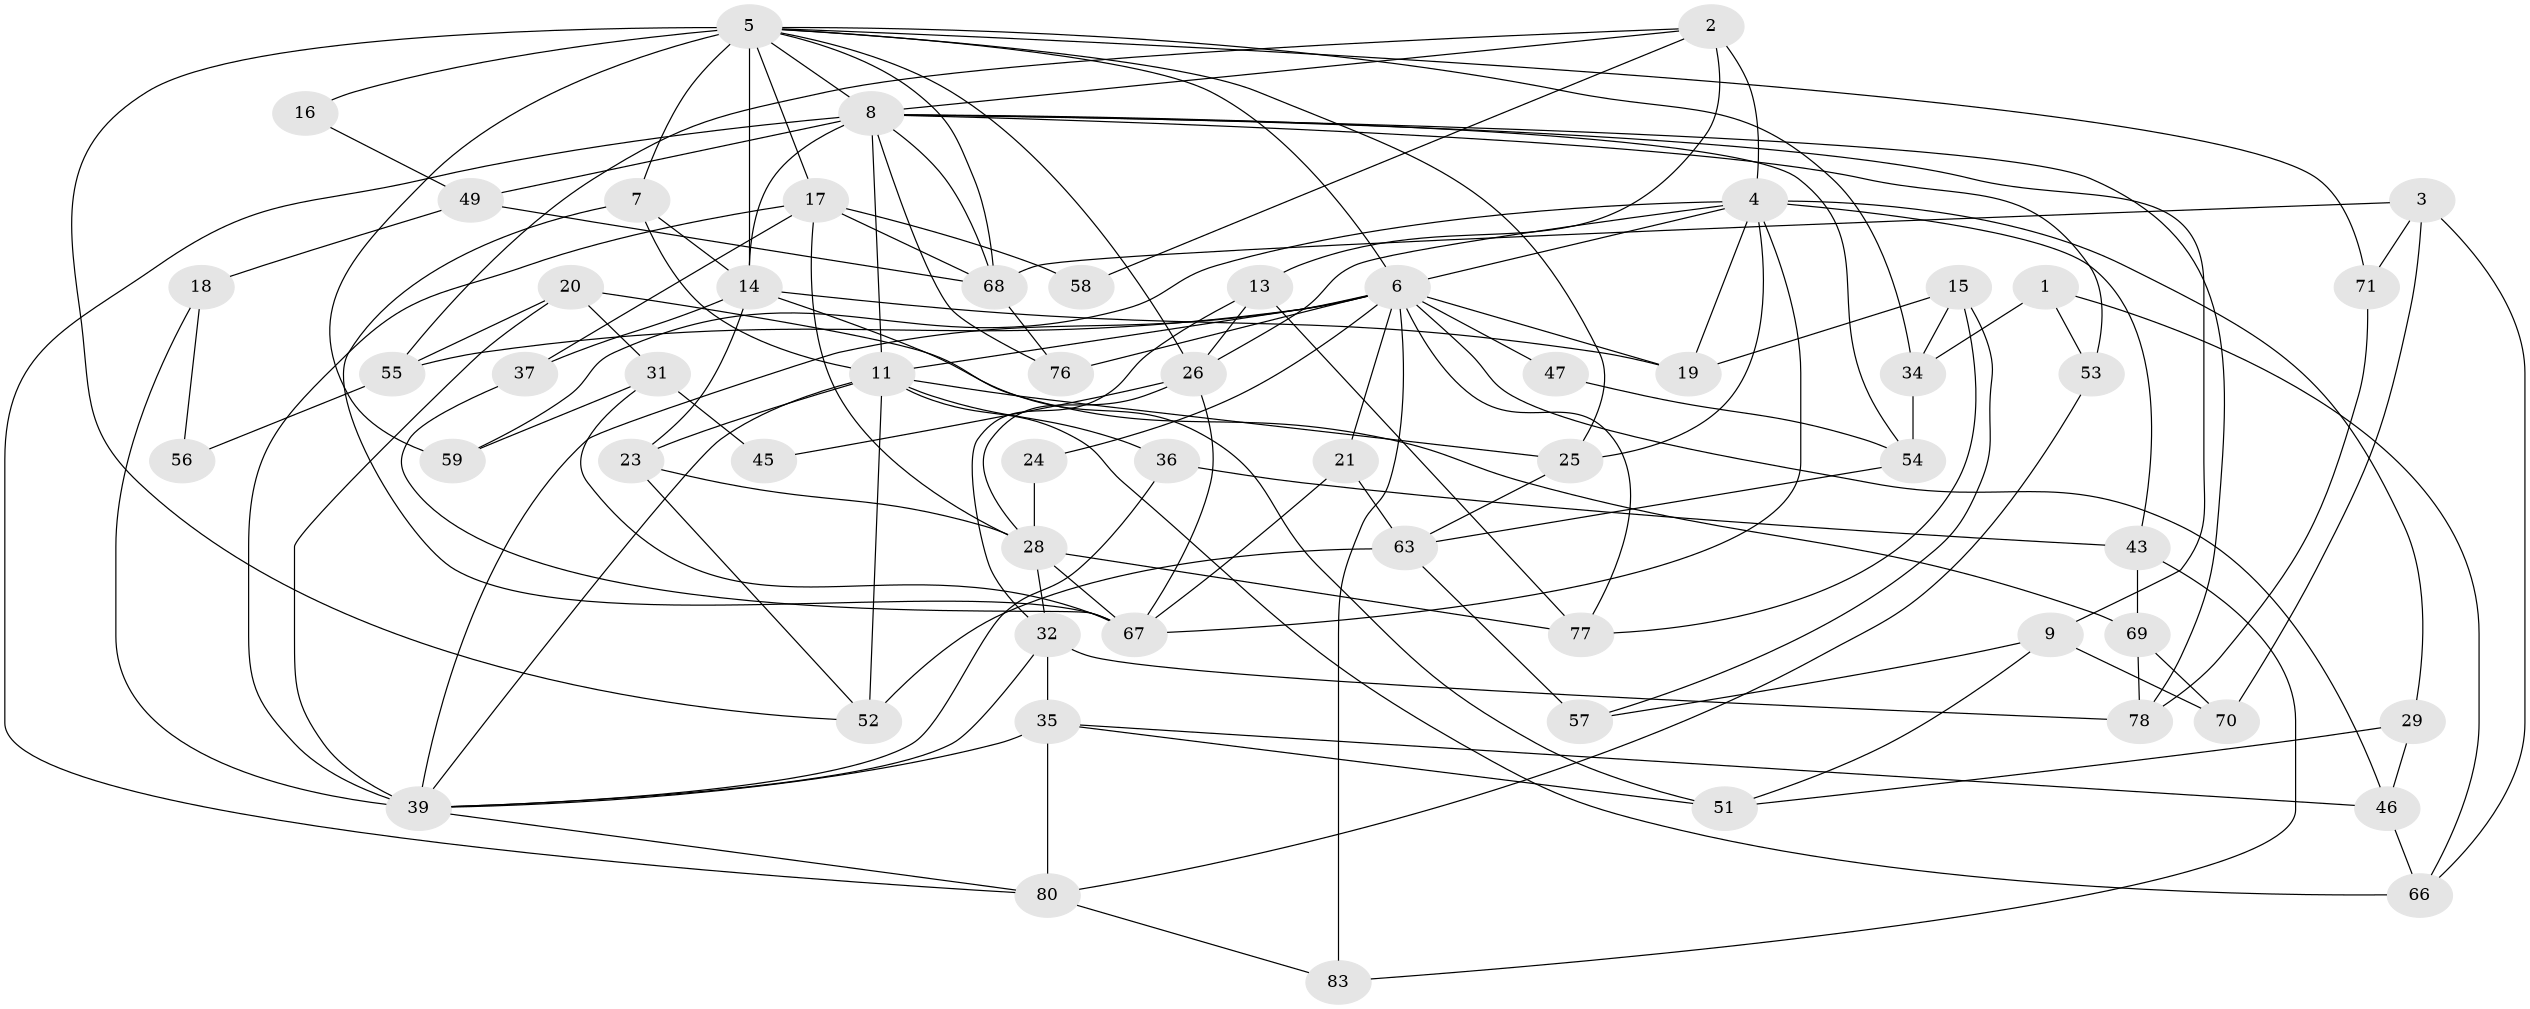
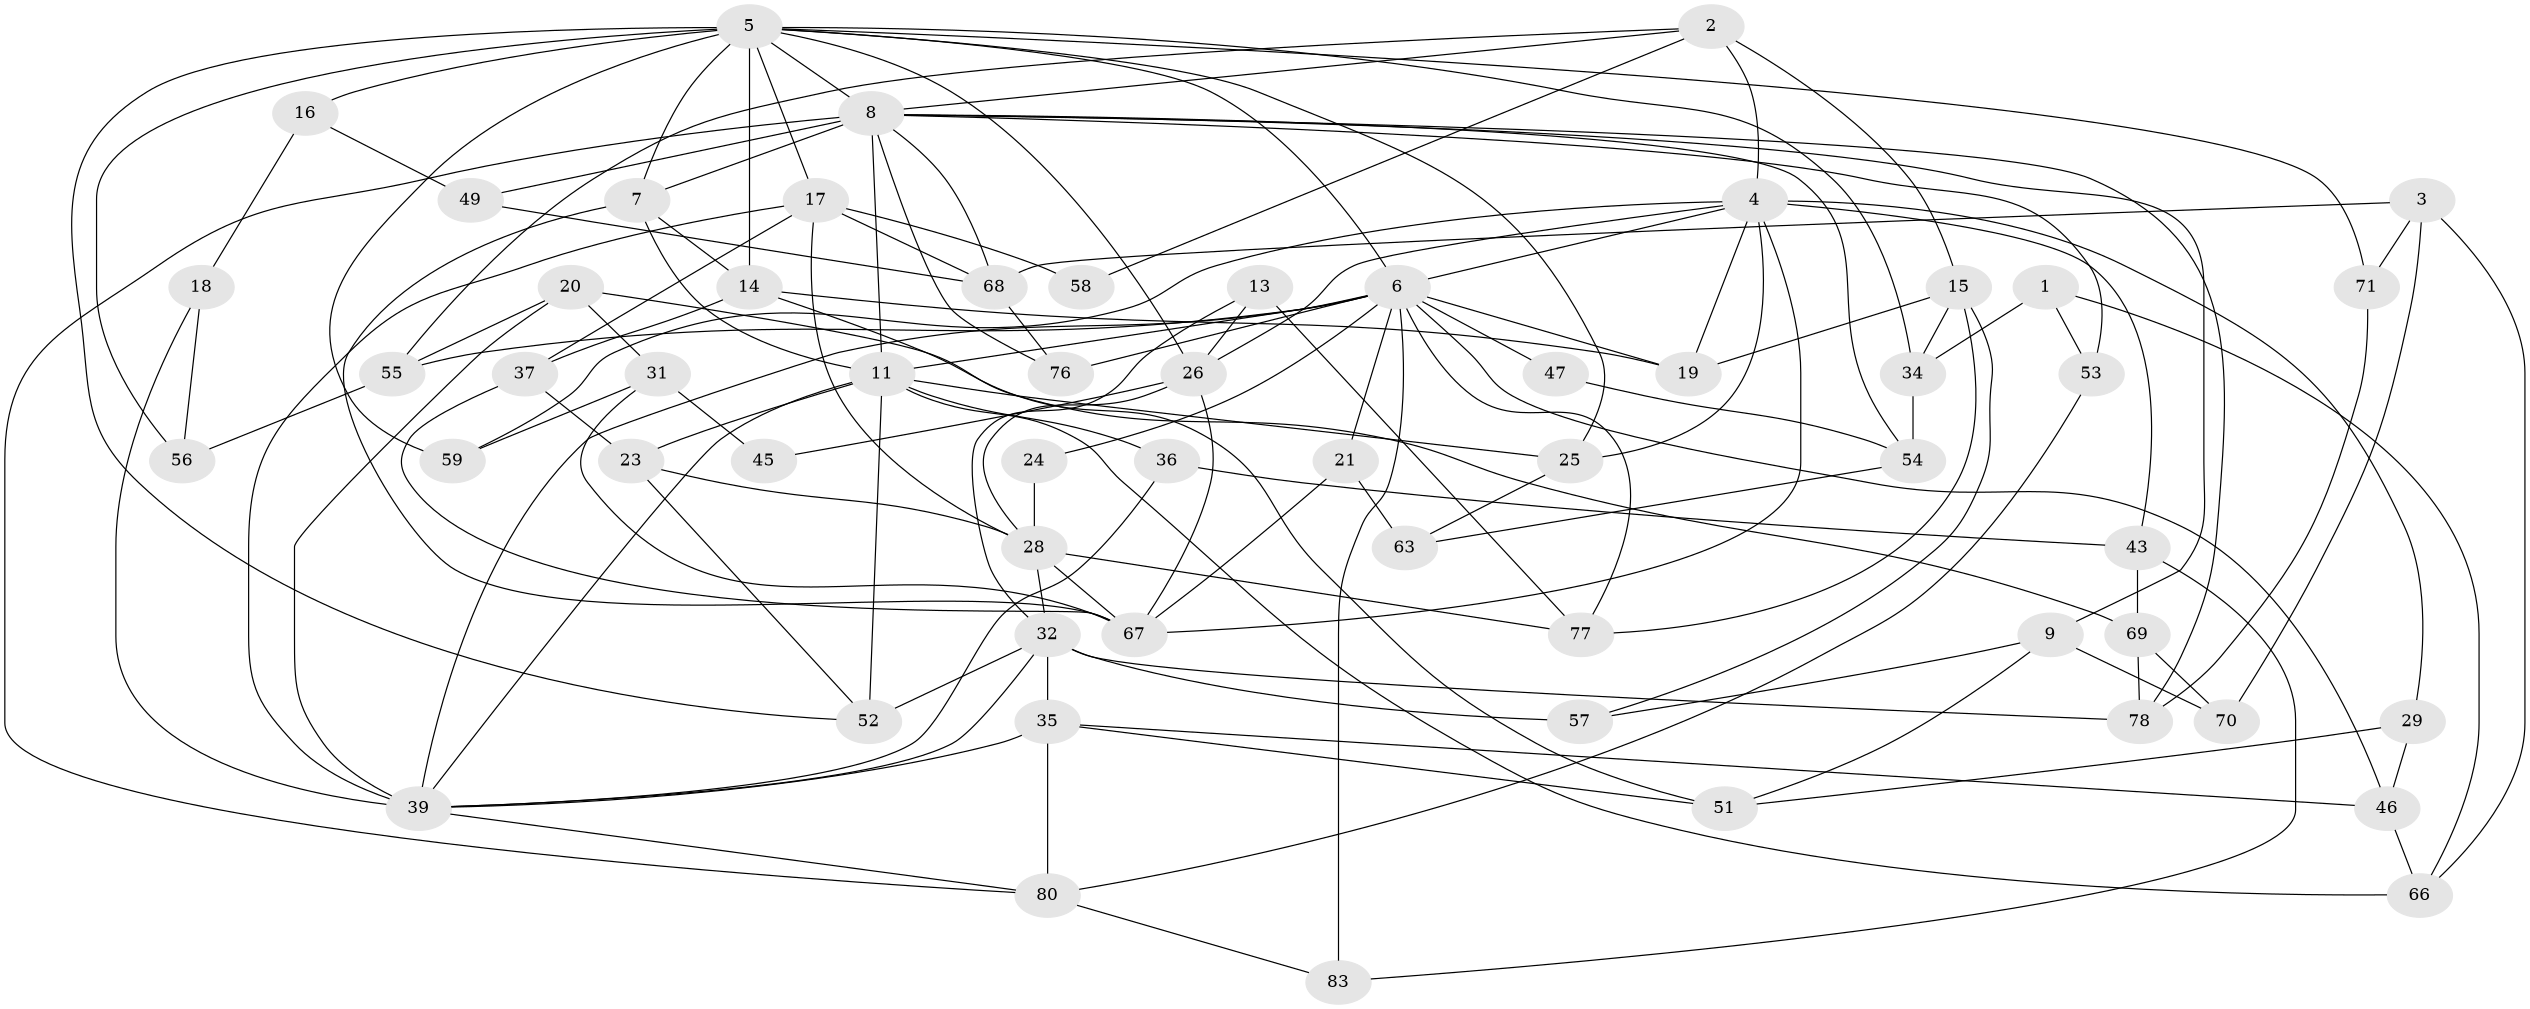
edge "5" -- "68": now "5" -- "56"
edge "8" -- "14": now "8" -- "7"
edge "2" -- "13": now "2" -- "15"
edge "49" -- "18": now "16" -- "18"
edge "14" -- "23": now "37" -- "23"
edge "63" -- "52": now "32" -- "52"
edge "63" -- "57": now "32" -- "57"
